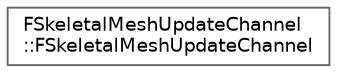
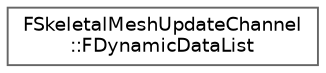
node "FSkeletalMeshUpdateChannel ::FSkeletalMeshUpdateChannel": label "FSkeletalMeshUpdateChannel ::FSkeletalMeshUpdateChannel" -> "FSkeletalMeshUpdateChannel ::FDynamicDataList"
